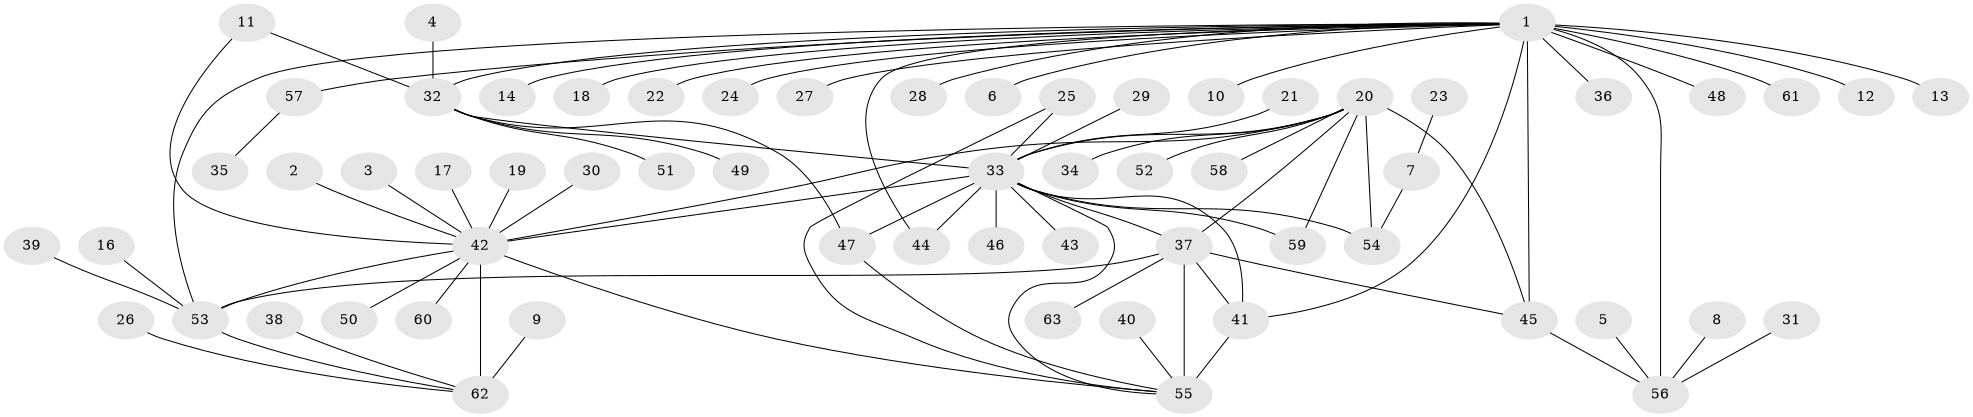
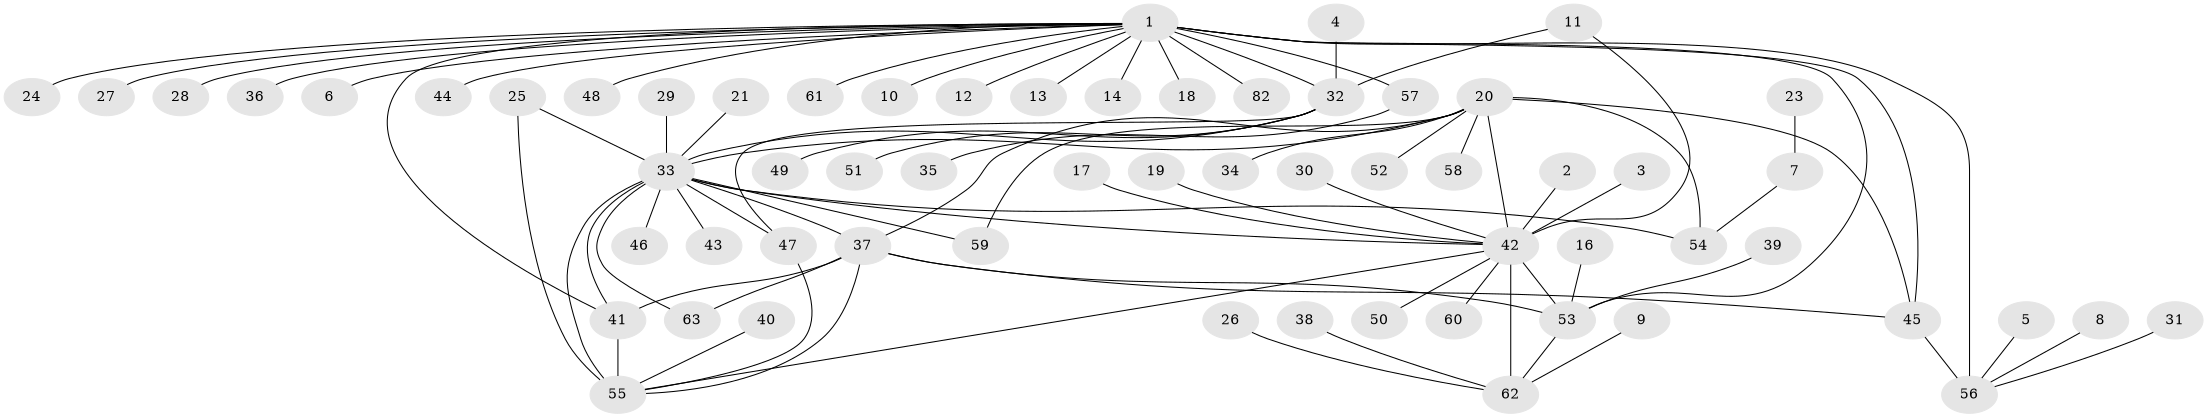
node "22": label "22" -> "82"
edge "33" -- "44": now "33" -- "63"
